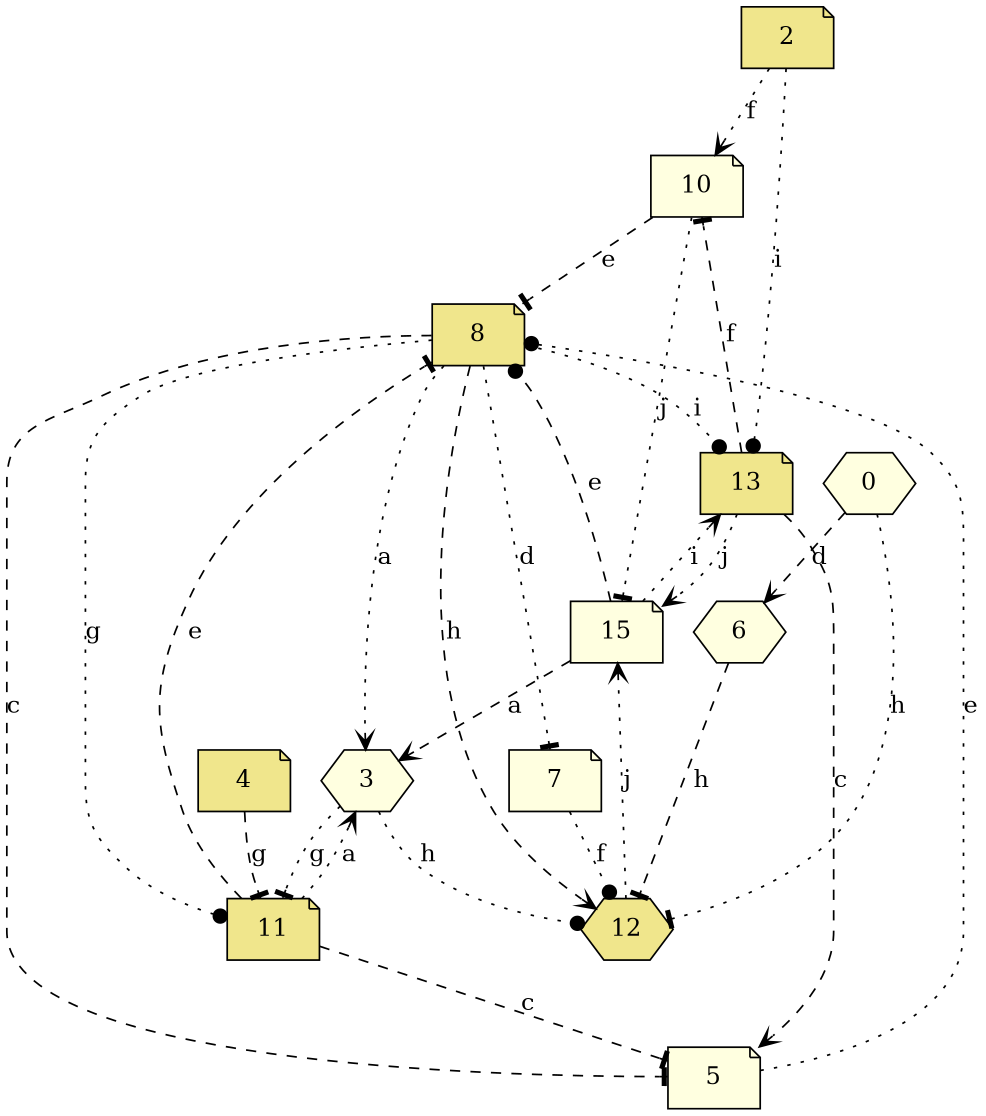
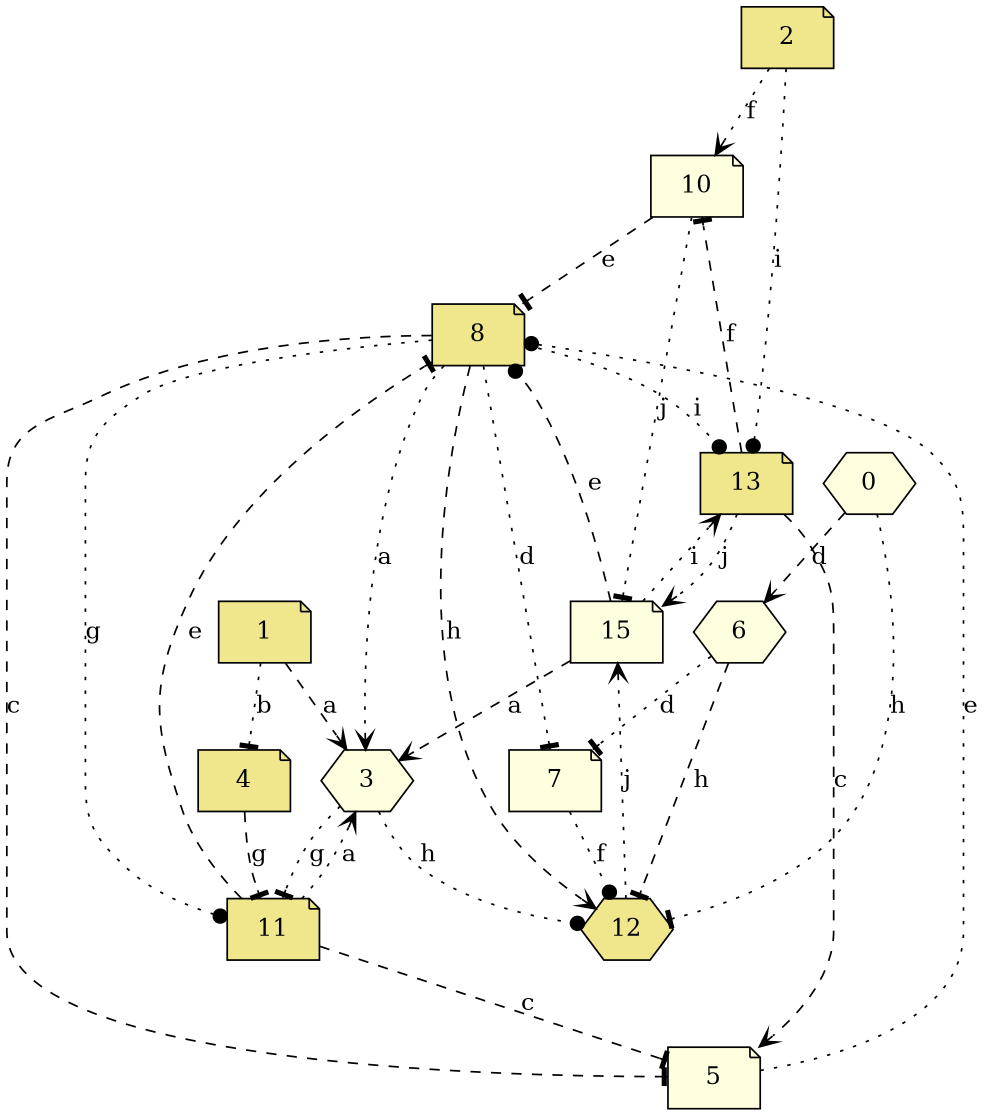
node "1": added
edge "6" -> "7": added, label "d"
